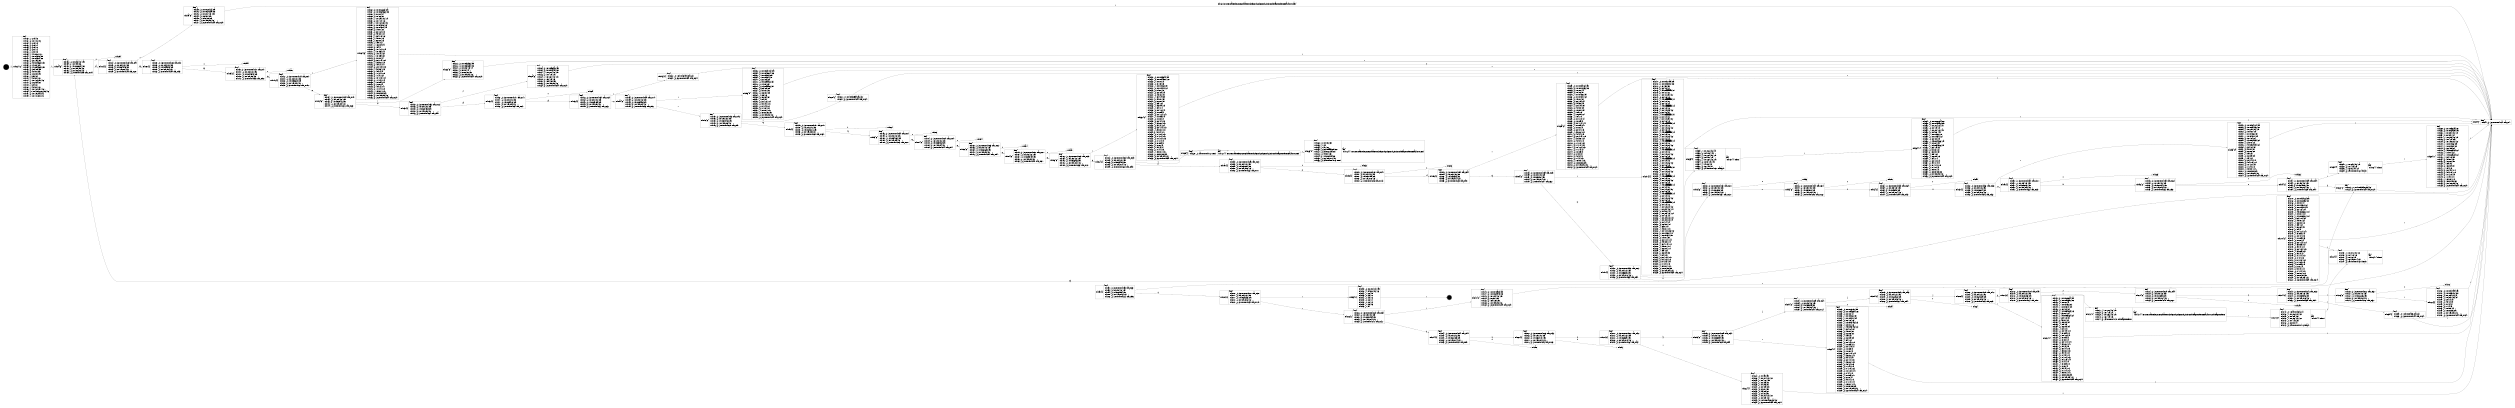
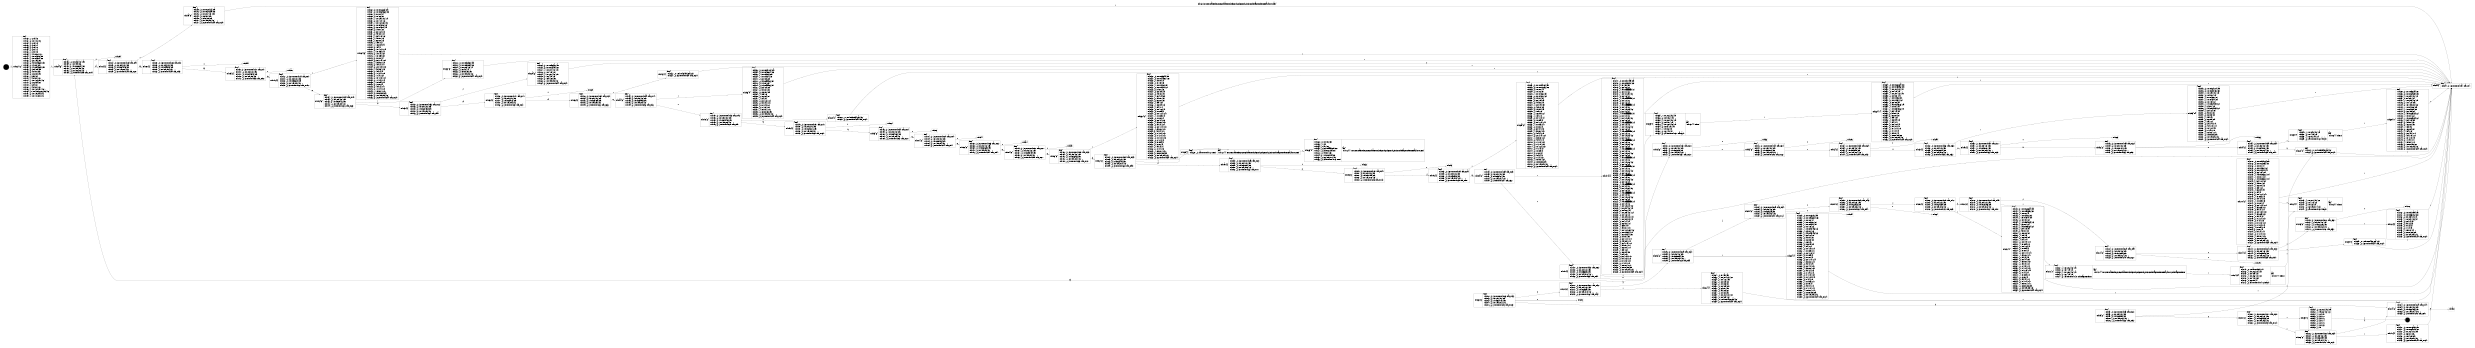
edge "0x402044 [28]" -> "0x402060 [28]": reversed
